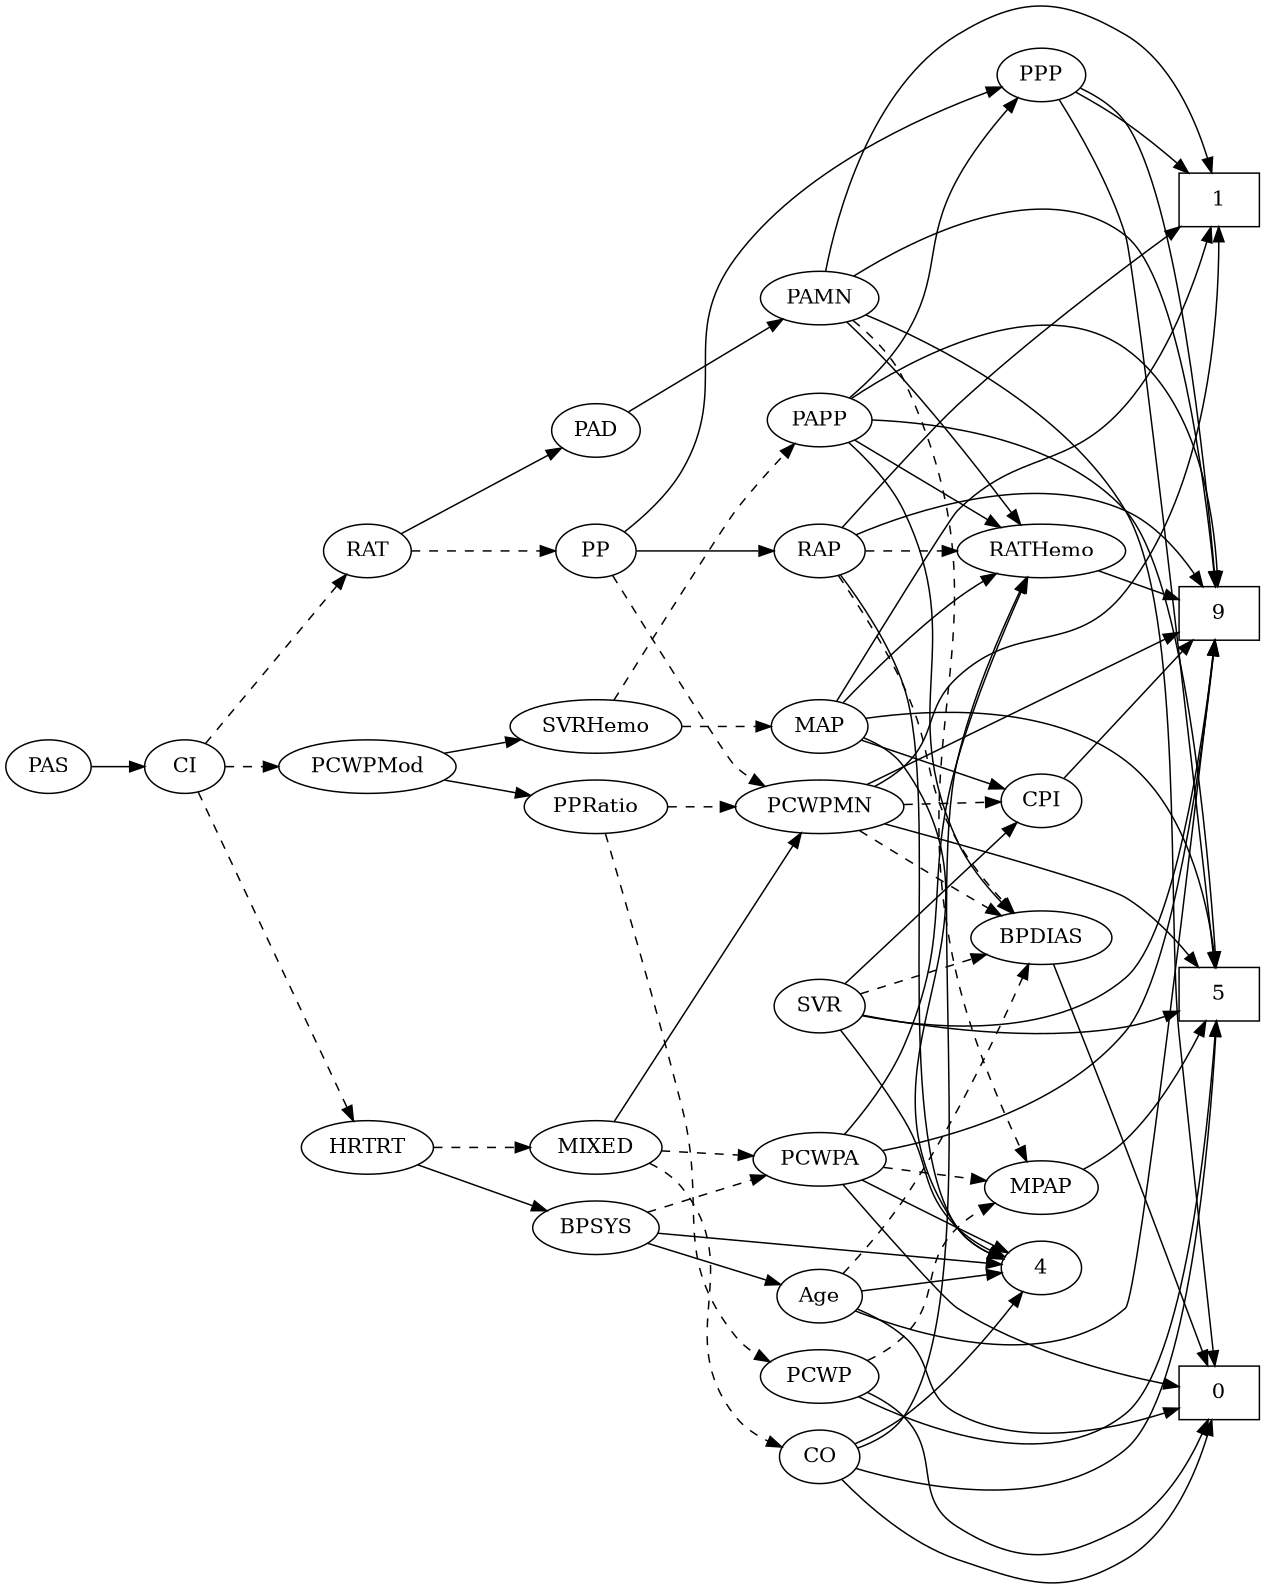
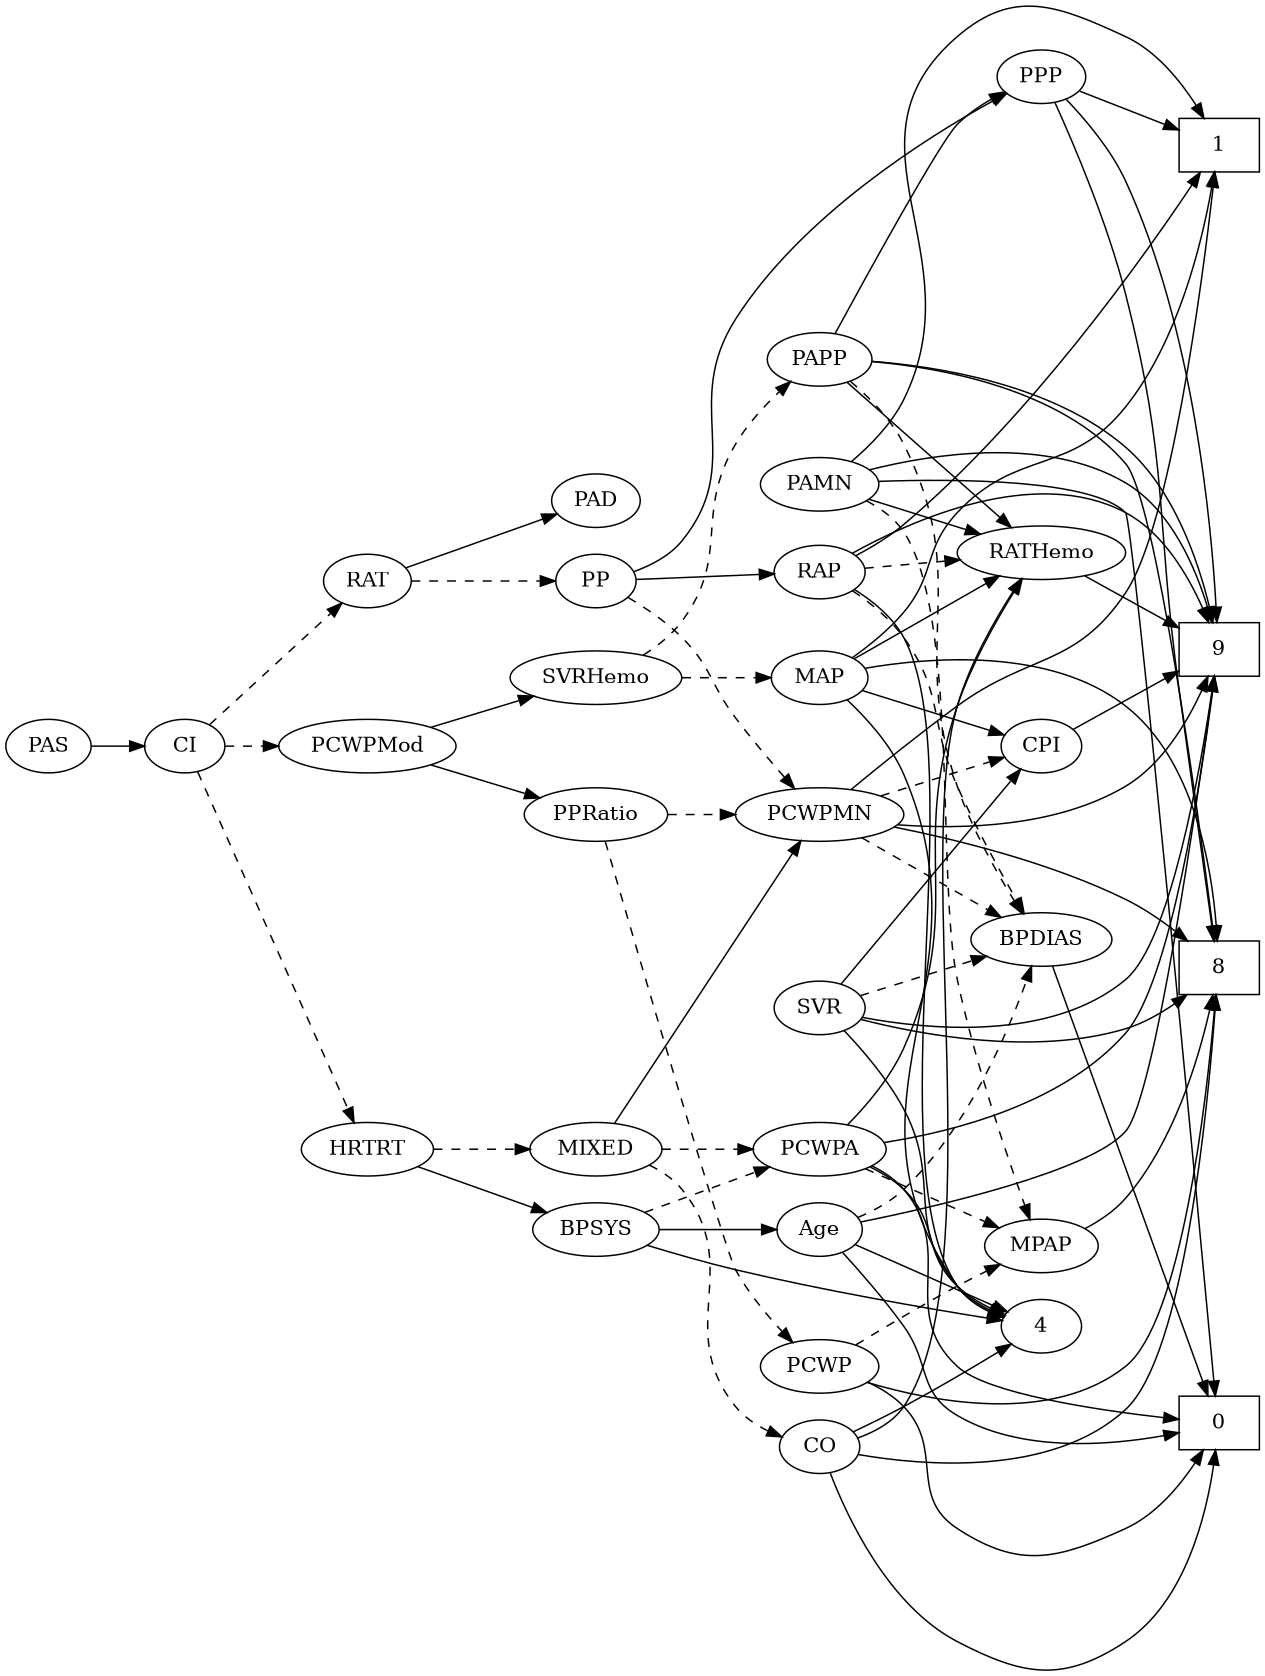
edge "PAD" -> "PAMN": removed
edge "PAPP" -> "BPDIAS": style solid -> dashed
node "5": label "5" -> "8"
